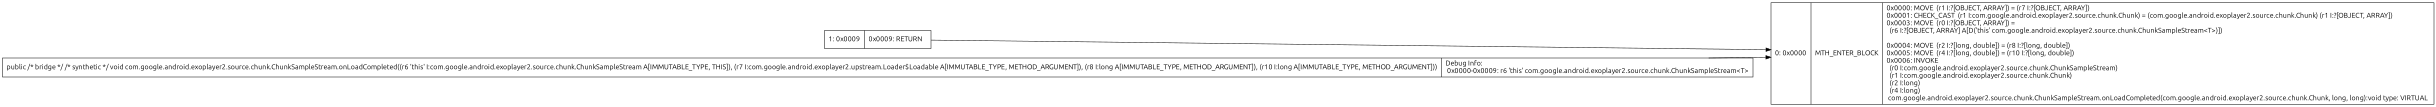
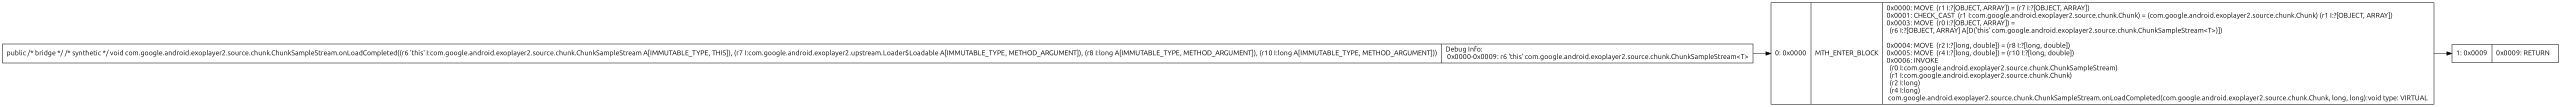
edge "1: 0x0009" -> "0: 0x0000": reversed
